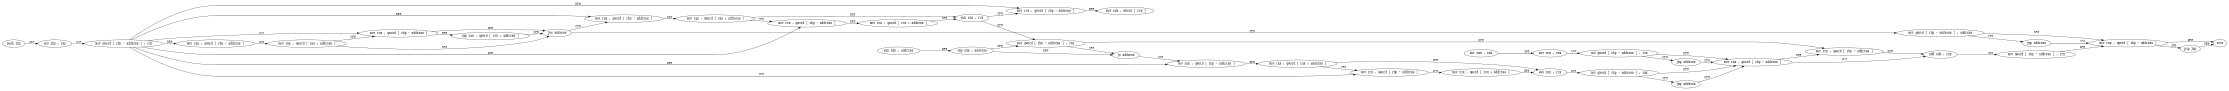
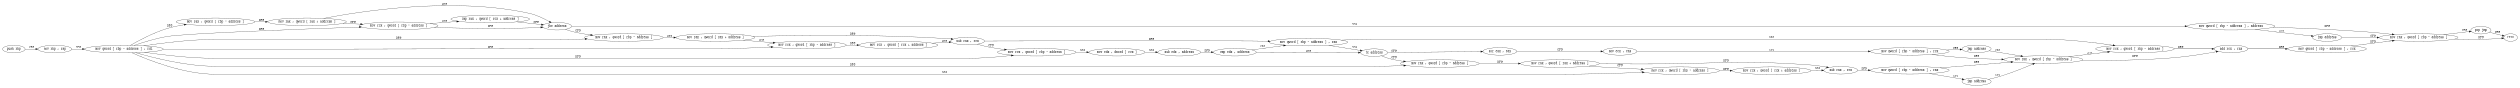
edge "mov edx , dword [ rcx ]" -> "sub edx , address": added, label "DFG"
edge "je address" -> "xor eax , eax": added, label "CFG"
node "add add , rax": label "add add , rax" -> "add rcx , rax"
